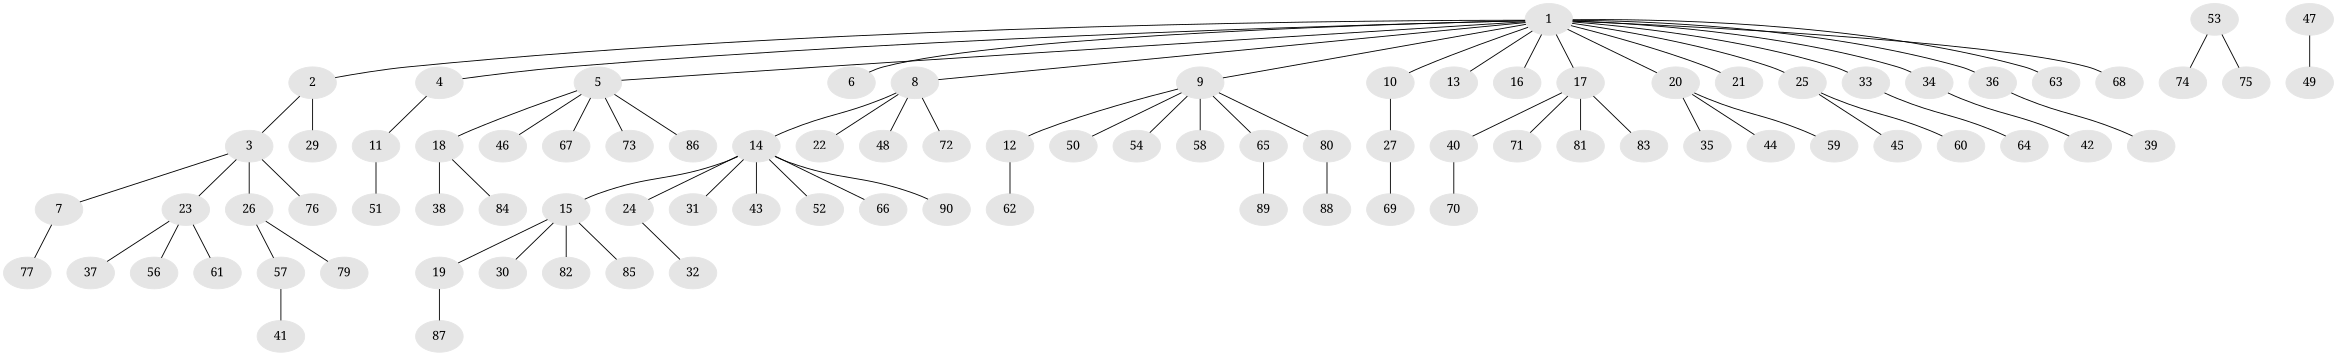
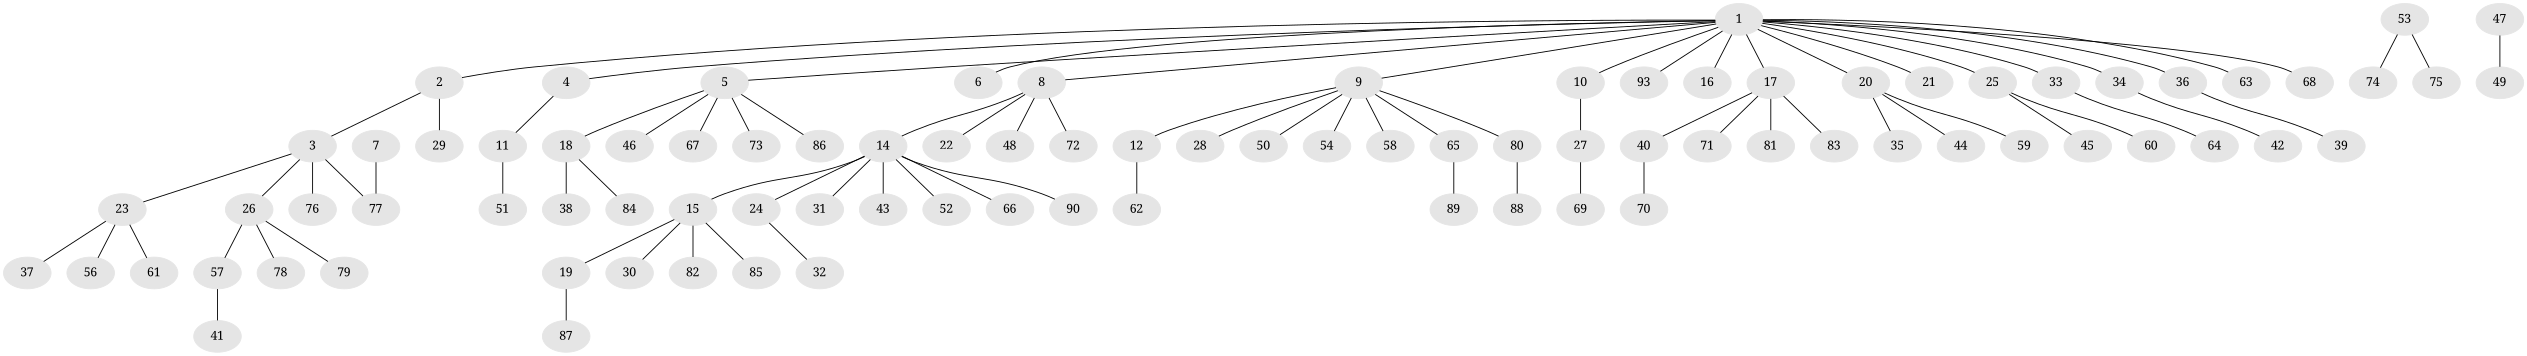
node "13": label "13" -> "93"
node "28": added
edge "3" -- "7": now "3" -- "77"
node "78": added
